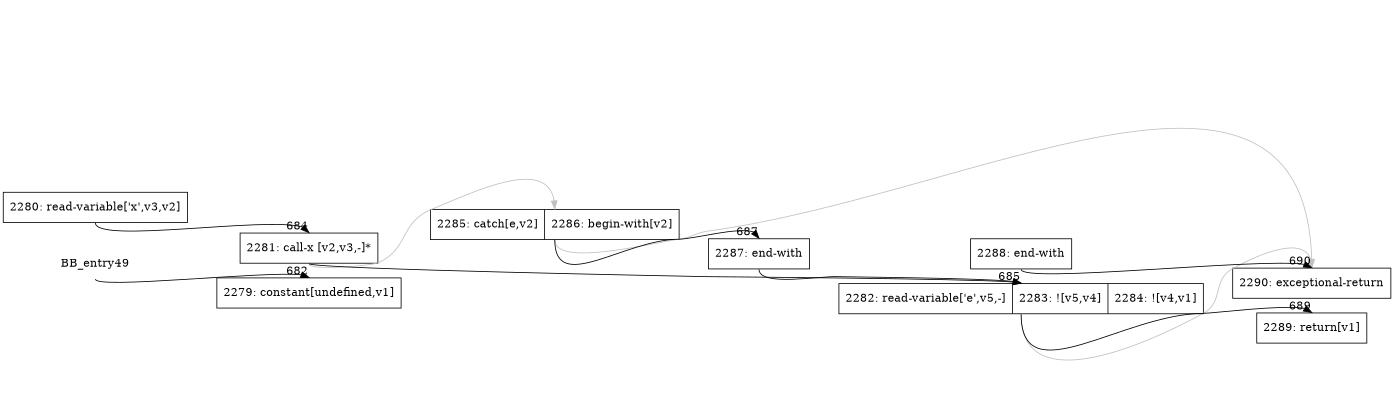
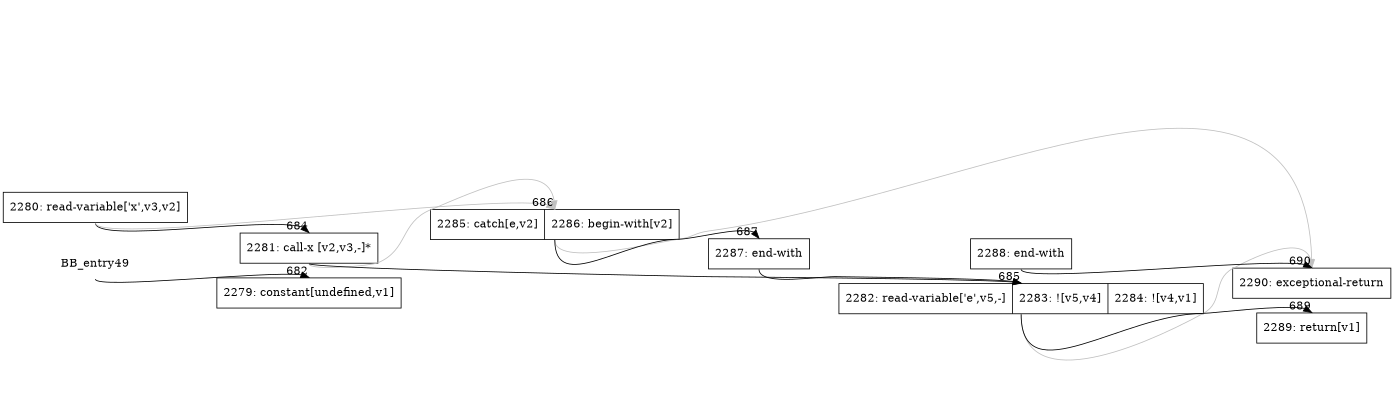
edge "2280: read-variable['x',v3,v2]" -> "2285: catch[e,v2]": added
